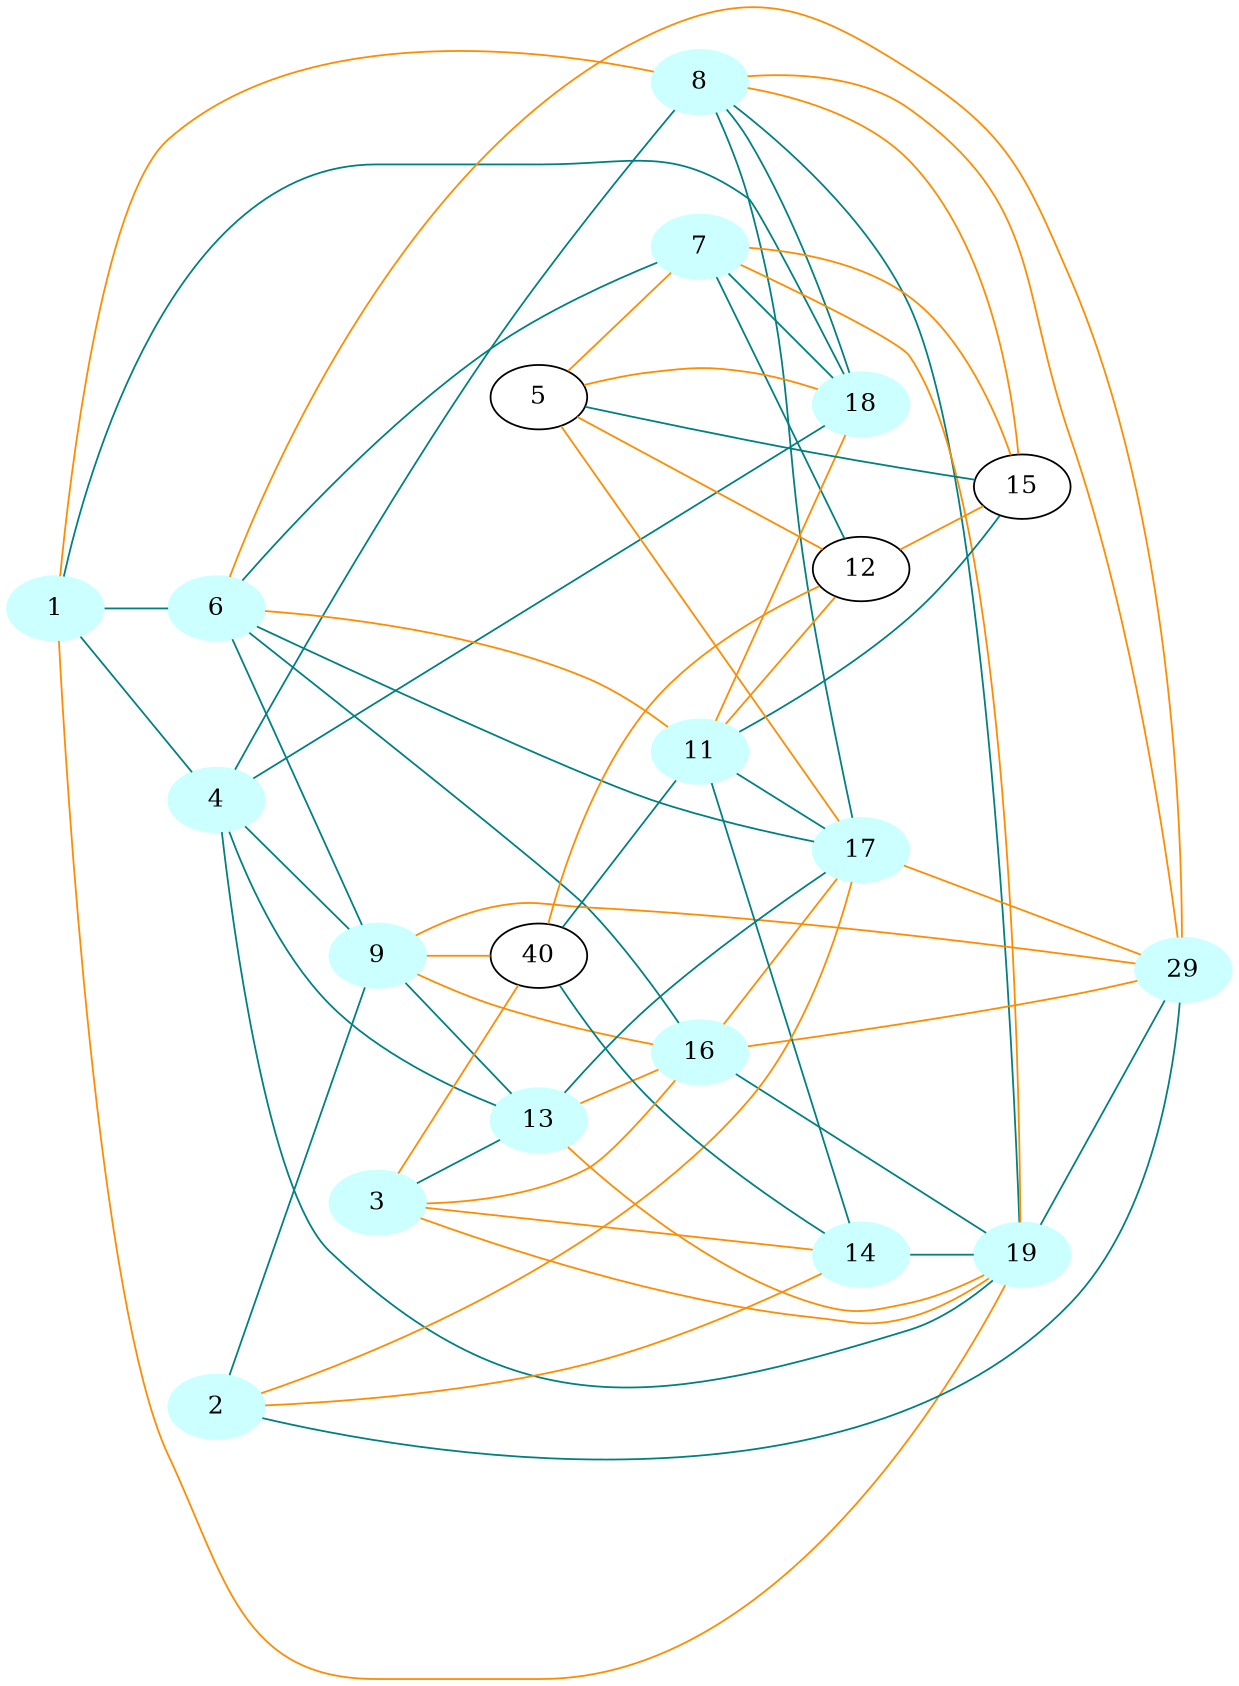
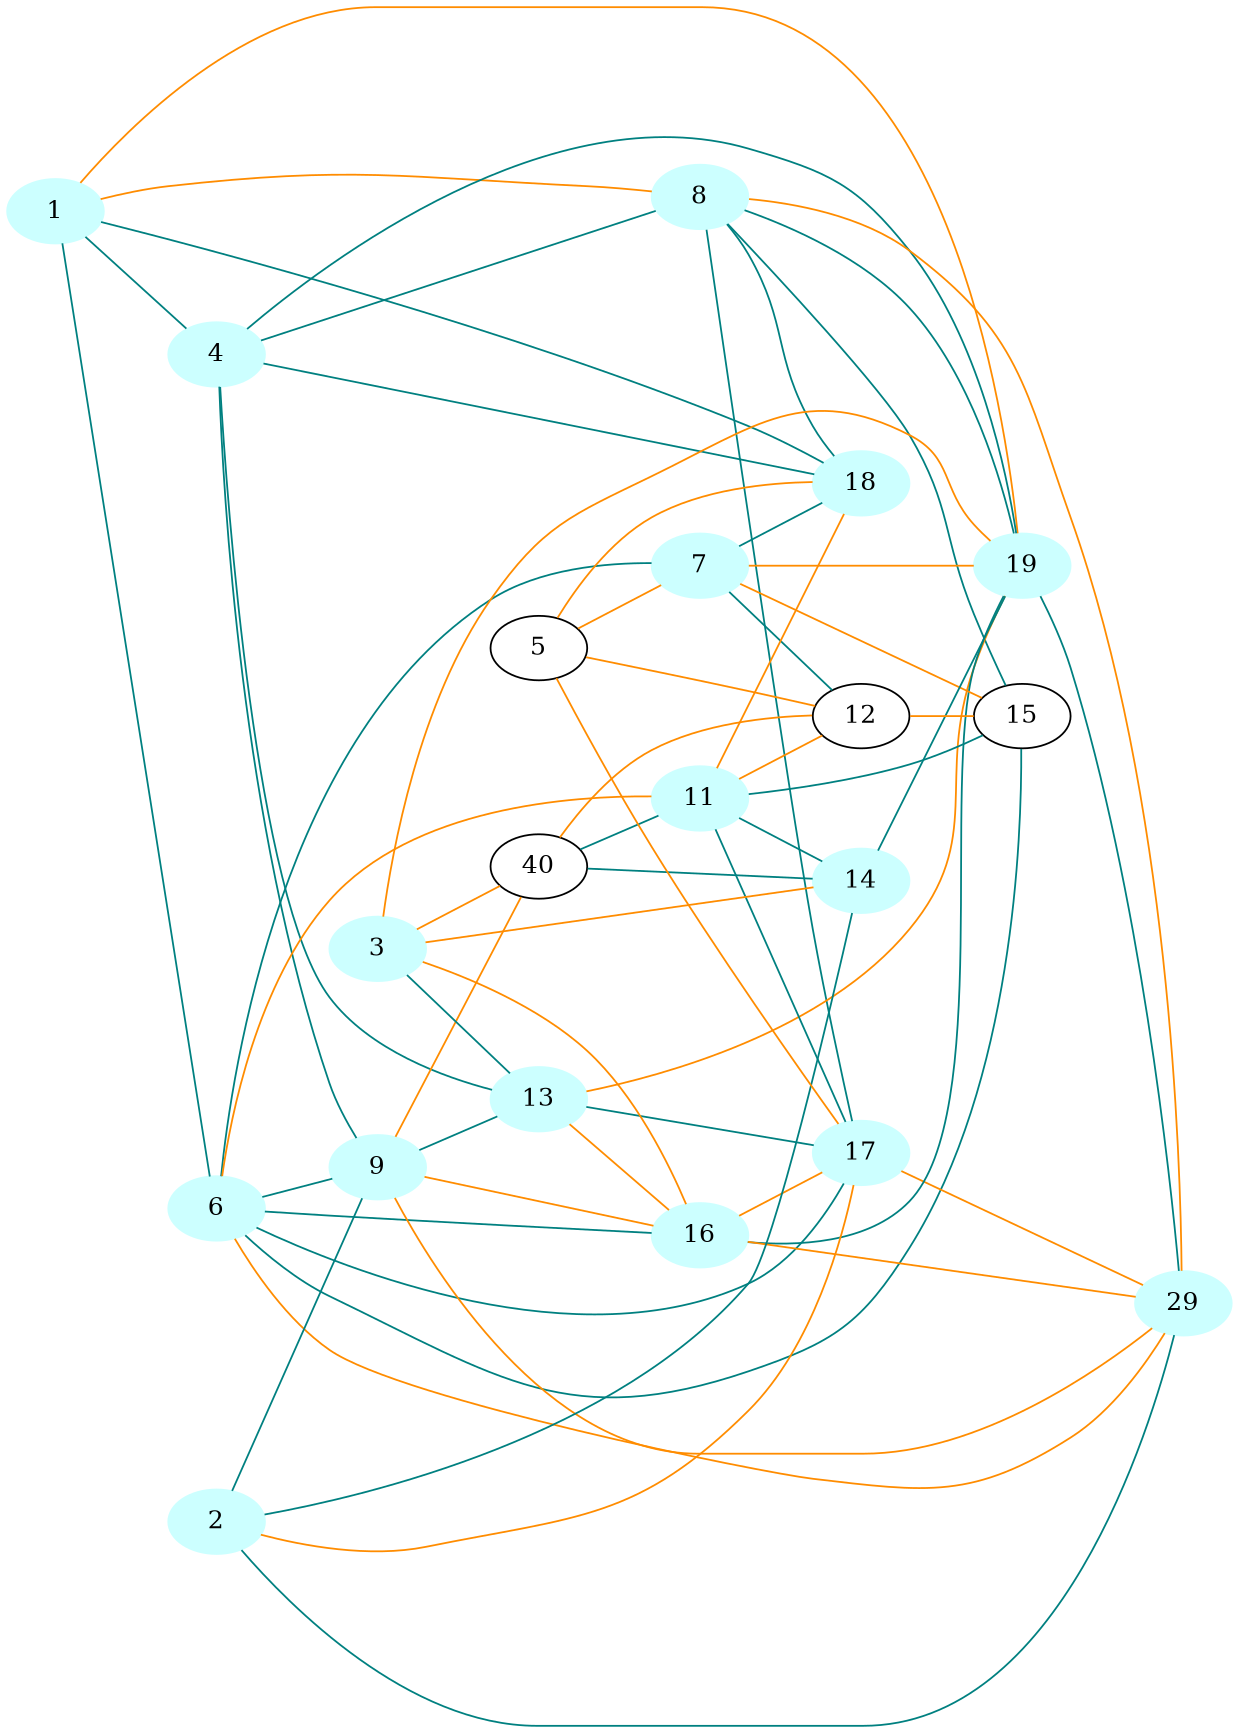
edge "8" -- "15": color darkorange -> teal
edge "5" -- "15": now "6" -- "15"
edge "14" -- "2": color darkorange -> teal
